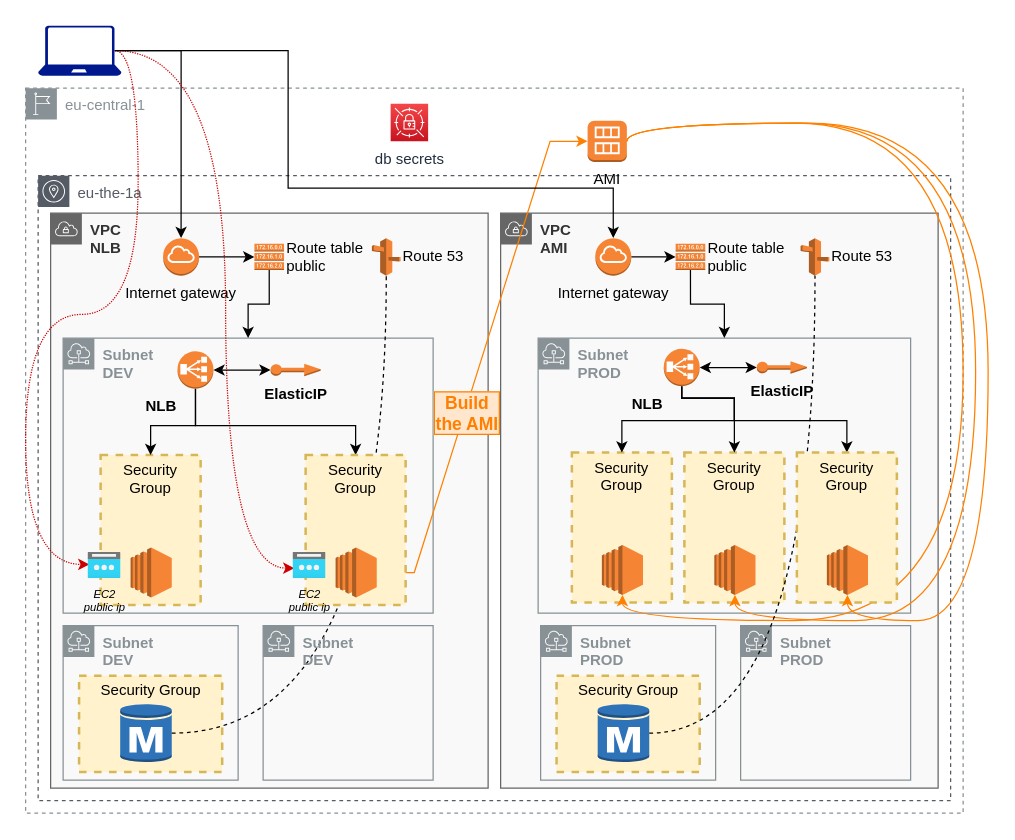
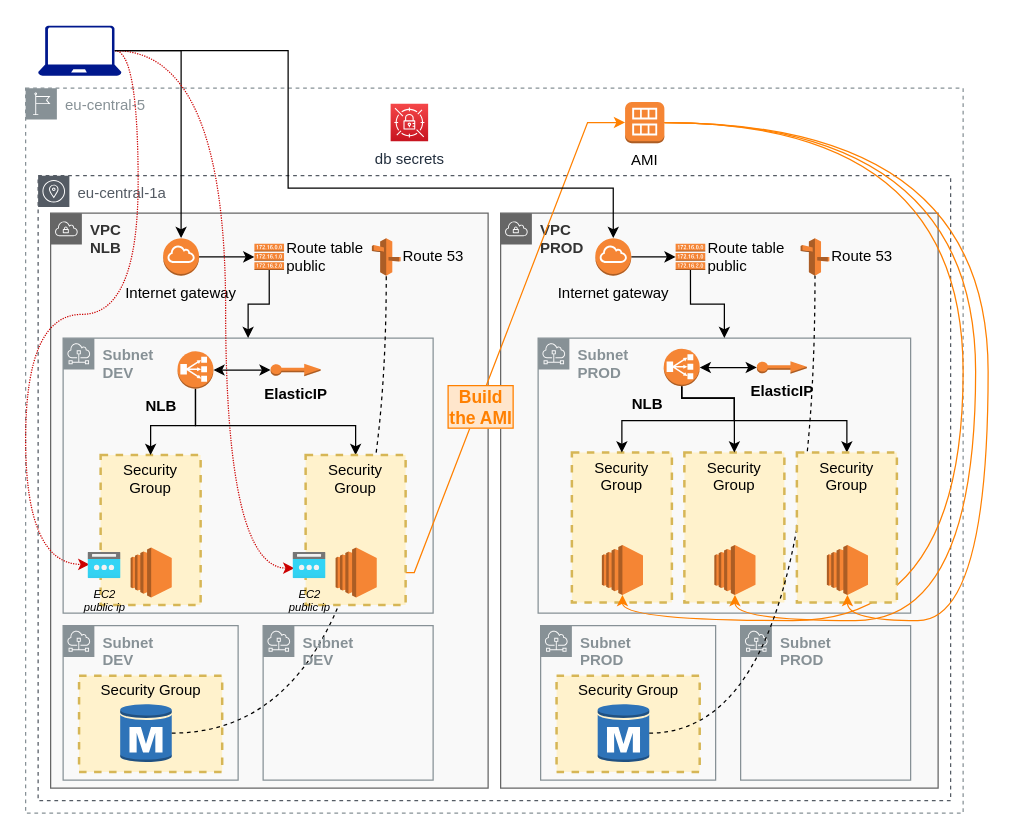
node "eu-central-1": label "eu-central-1" -> "eu-central-5"
node "AMI": moved (607, 141) -> (645, 123)
node "eu-the-1a": label "eu-the-1a" -> "eu-central-1a"
node "VPC AMI": label "VPC AMI" -> "VPC PROD"
